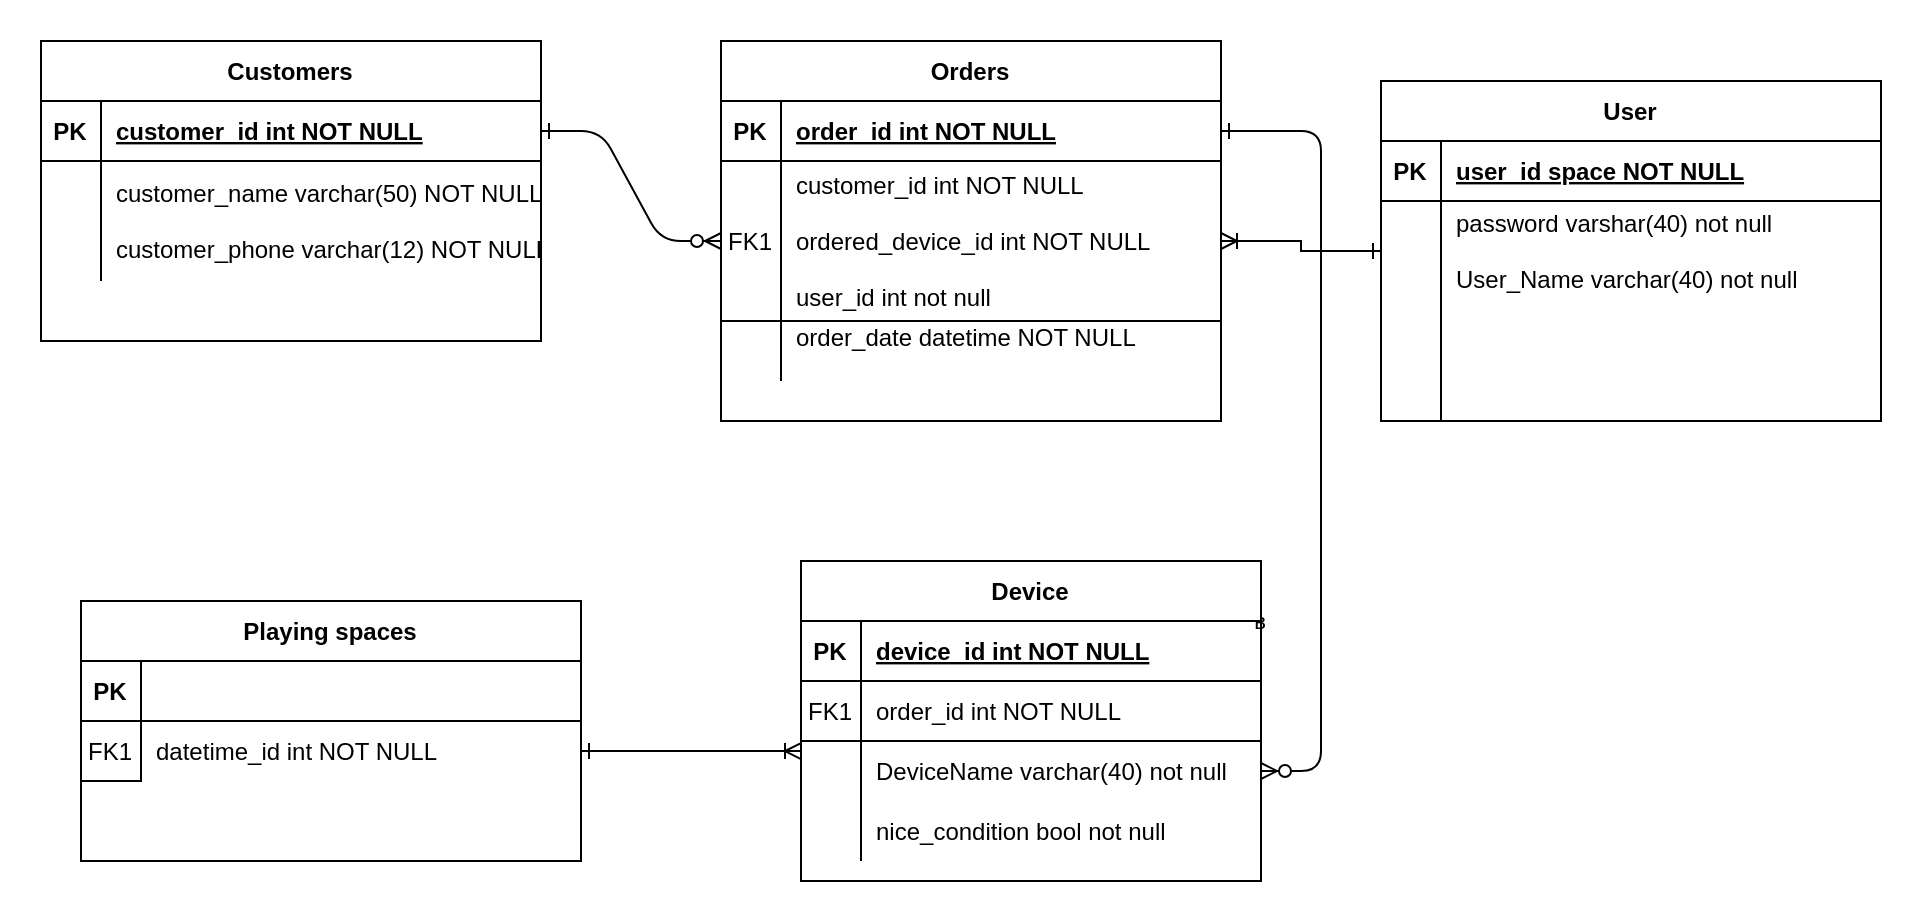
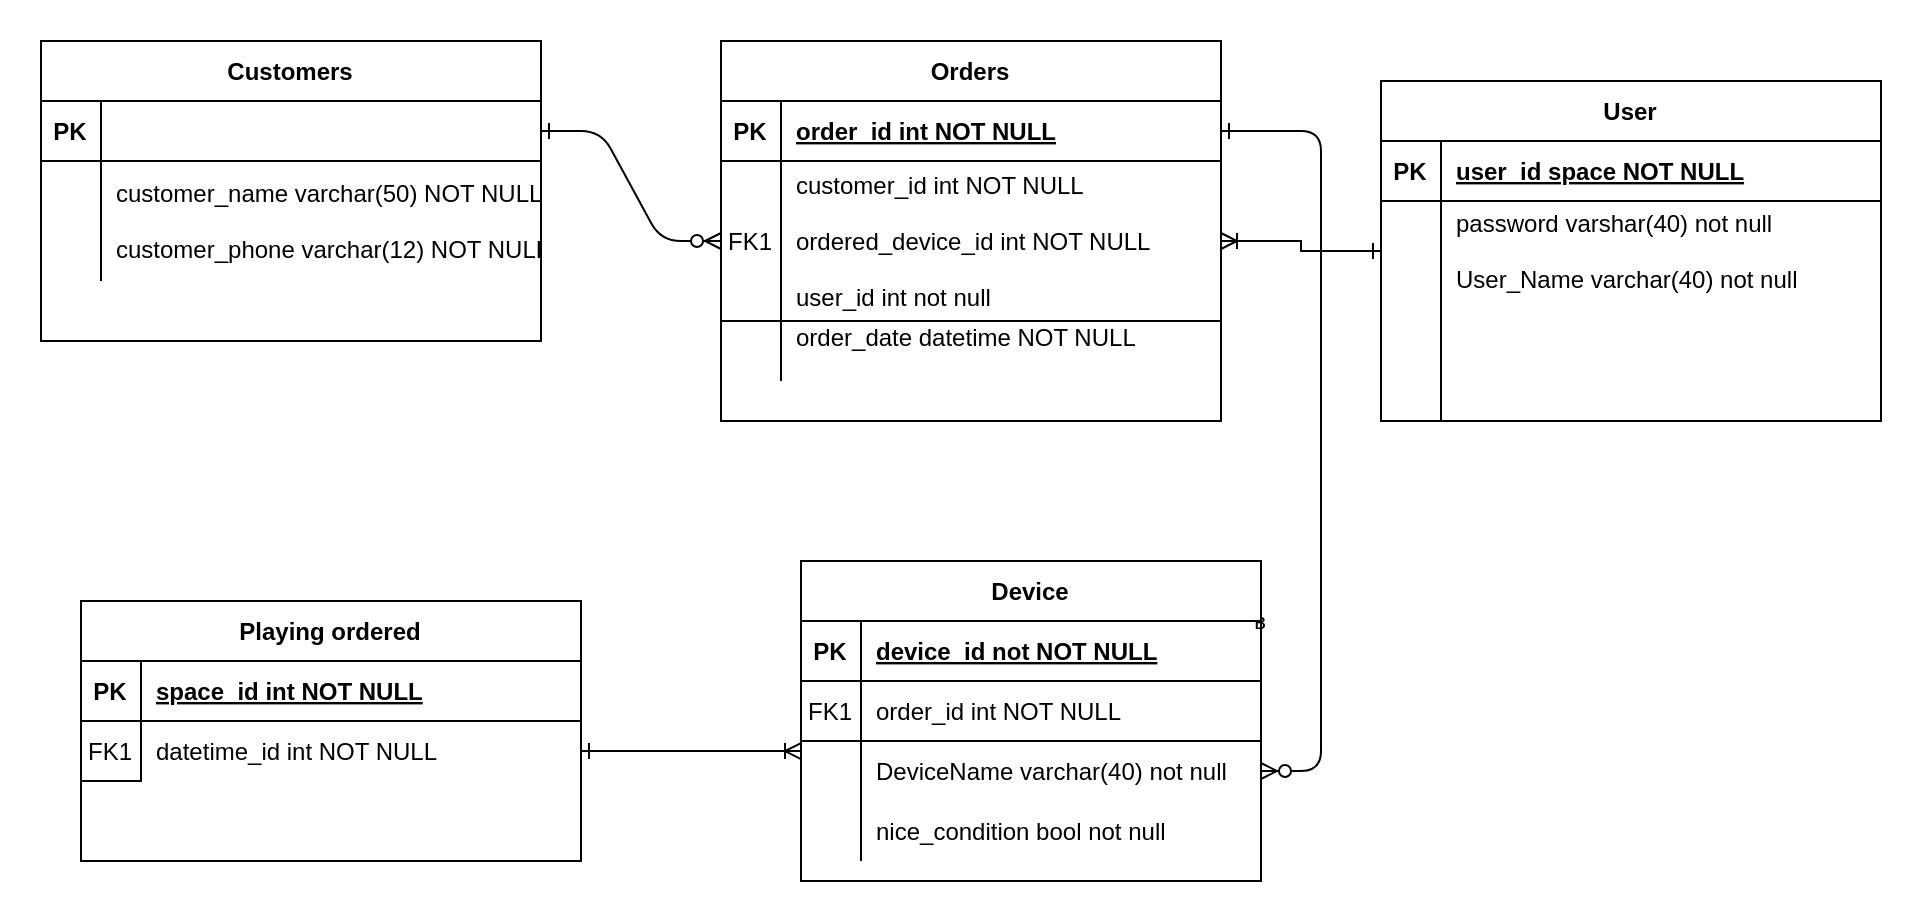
node "customer_id int NOT NULL": removed
node "Playing spaces": label "Playing spaces" -> "Playing ordered"
node "device_id int NOT NULL": label "device_id int NOT NULL" -> "device_id not NOT NULL"
node "space_id int NOT NULL": added
